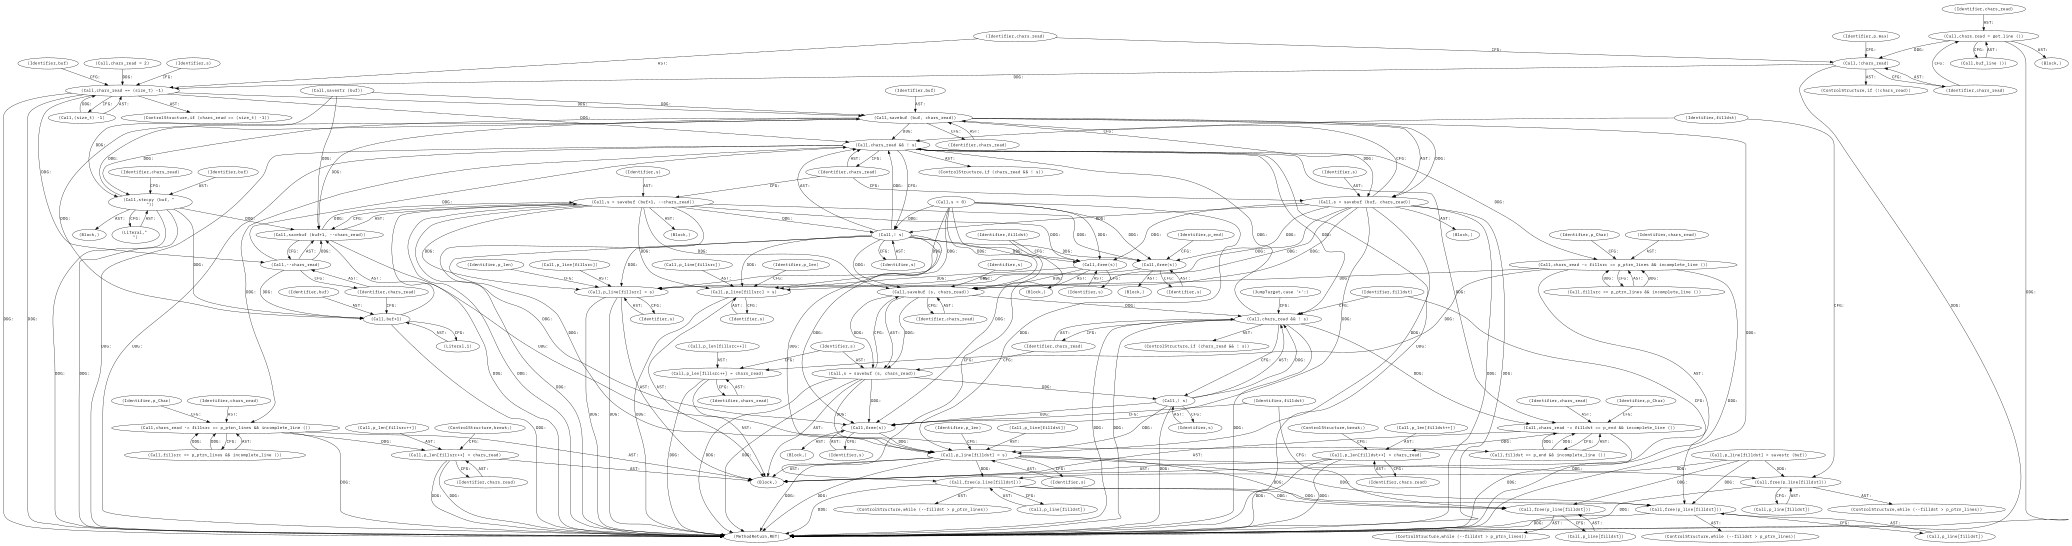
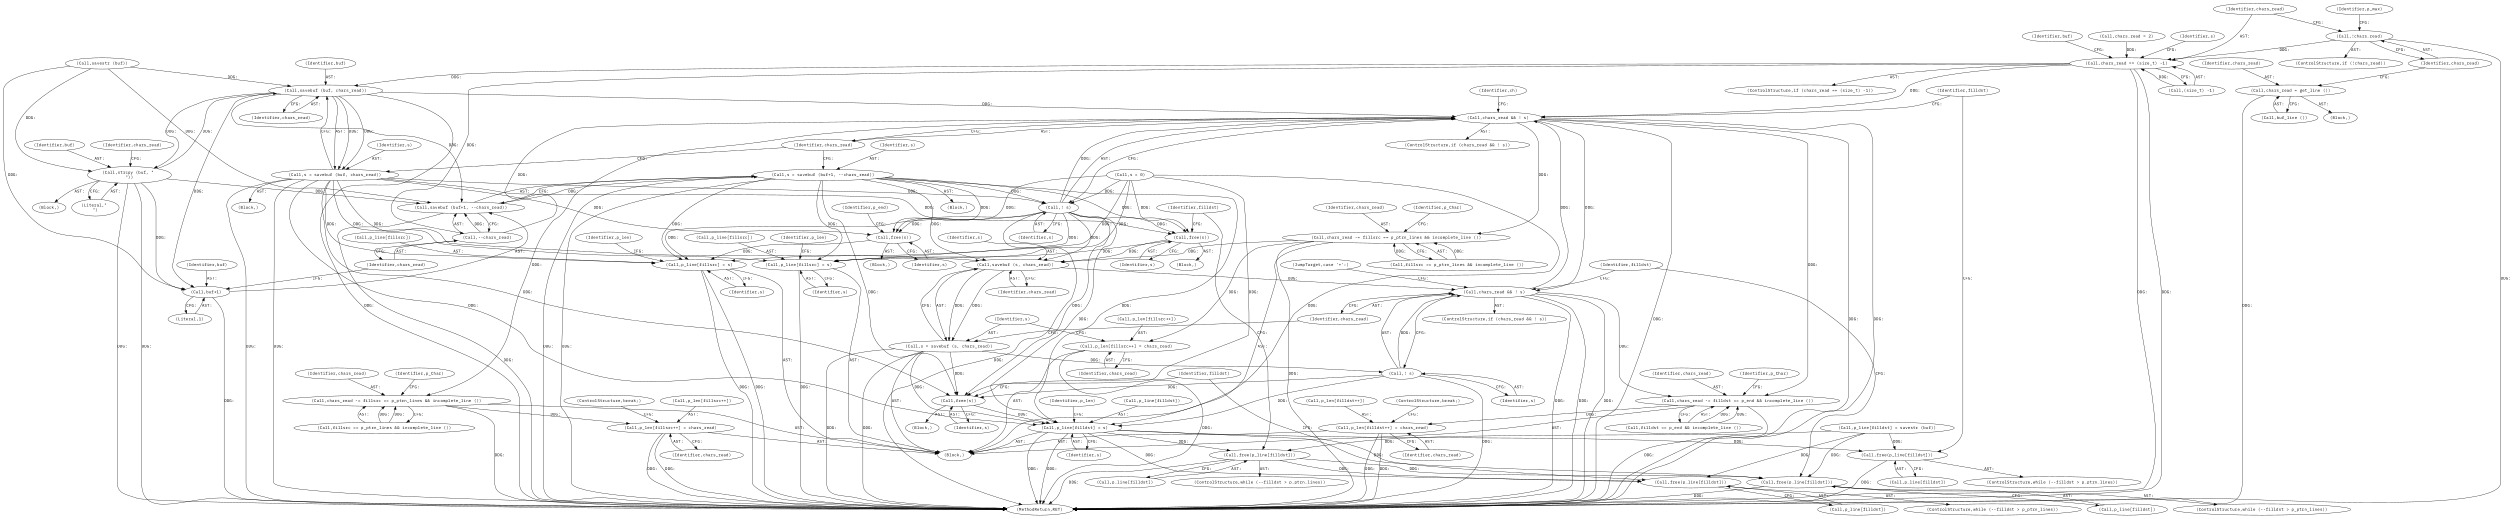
edge "(Call,chars_read = get_line ())" -> "(Call,!chars_read)": removed, label "DDG:"
node "(Identifier,ch)": added
edge "(Call,s = 0)" -> "(Call,savebuf (s, chars_read))": removed, label "DDG:"
edge "(Call,--chars_read)" -> "(Call,buf+1)": now "(Call,savestr (buf))" -> "(Call,buf+1)"
edge "(Call,savebuf (buf+1, --chars_read))" -> "(Call,filldst == p_end && incomplete_line ())": now "(Call,savebuf (buf+1, --chars_read))" -> "(MethodReturn,RET)"
